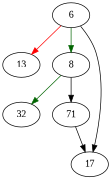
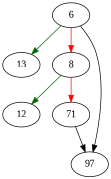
edge "6" -> "8": color darkgreen -> red
edge "6" -> "13": color red -> darkgreen
edge "8" -> "71": color black -> red
node "32": label "32" -> "12"
node "17": label "17" -> "97"
